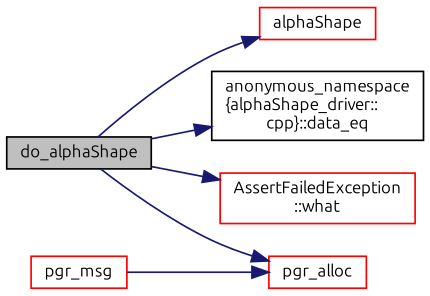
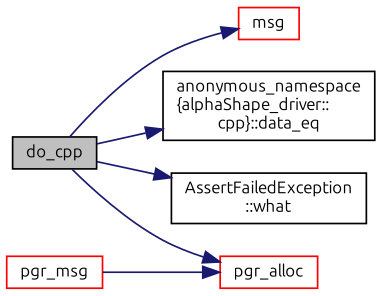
node "alphaShape": label "alphaShape" -> "msg"
node "do_alphaShape": label "do_alphaShape" -> "do_cpp"
node "AssertFailedException ::what": color red -> black
